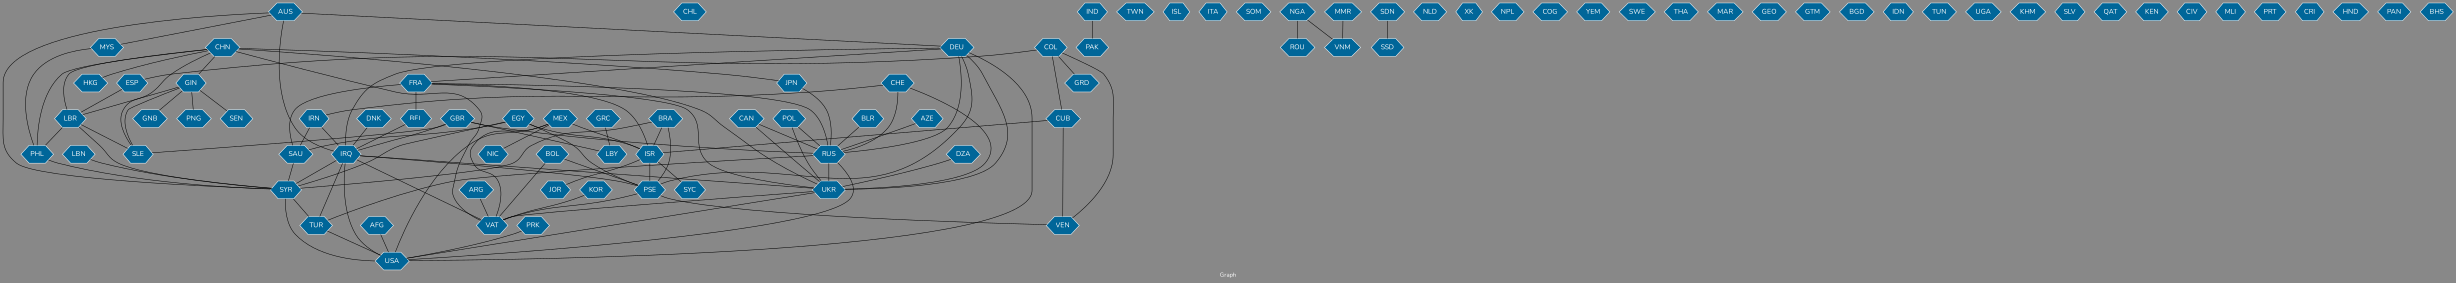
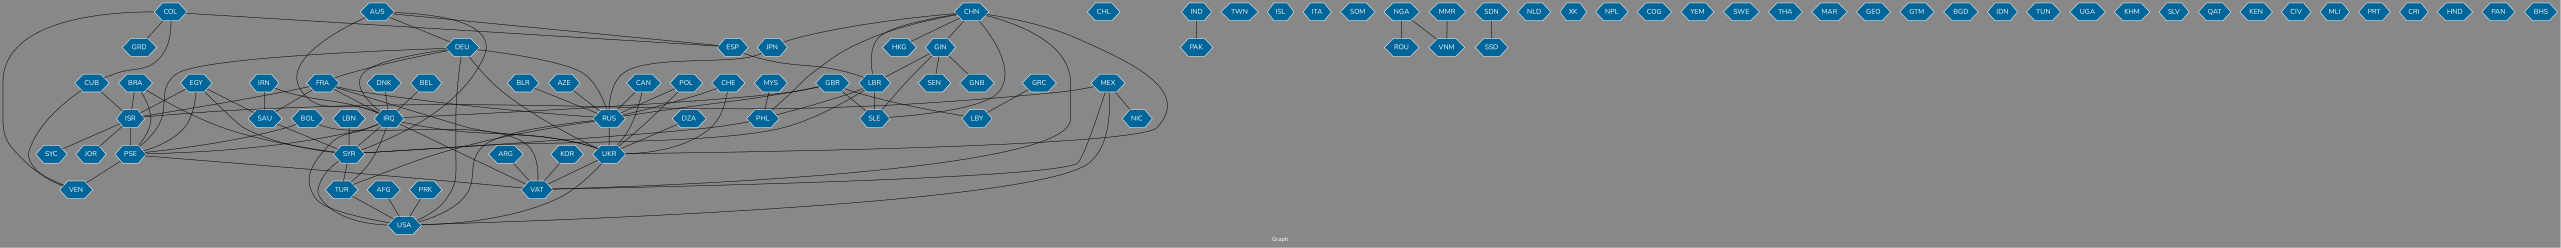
edge "AUS" -- "MYS": now "AUS" -- "ESP"
edge "CHE" -- "IRN": removed
edge "FRA" -- "BEL": now "FRA" -- "IRQ"
node "PNG": removed
